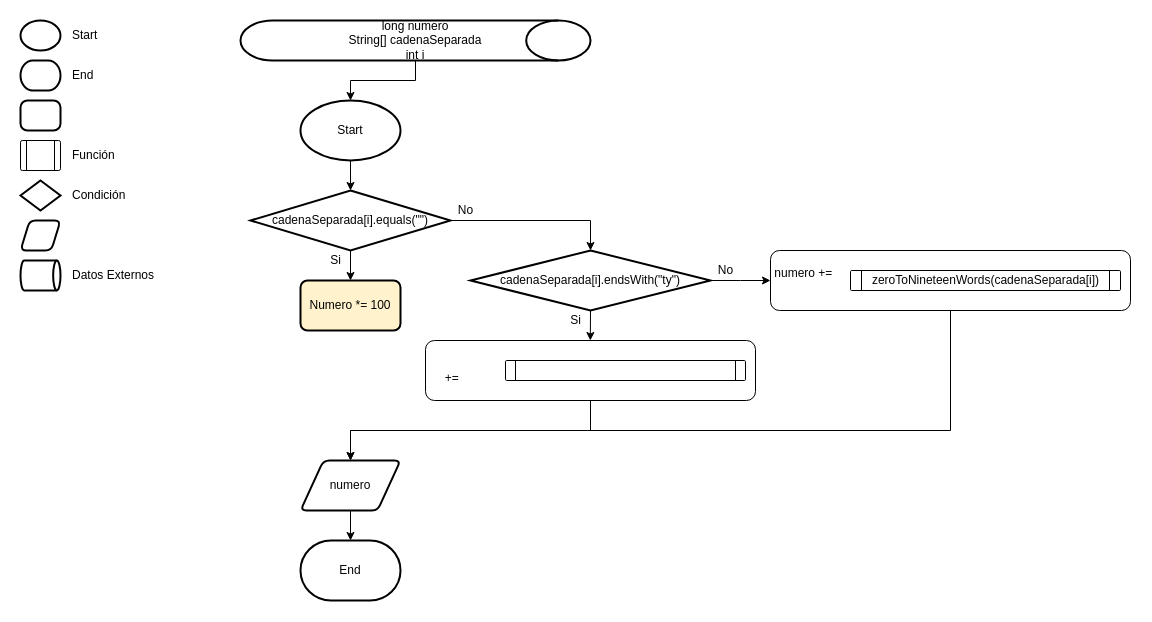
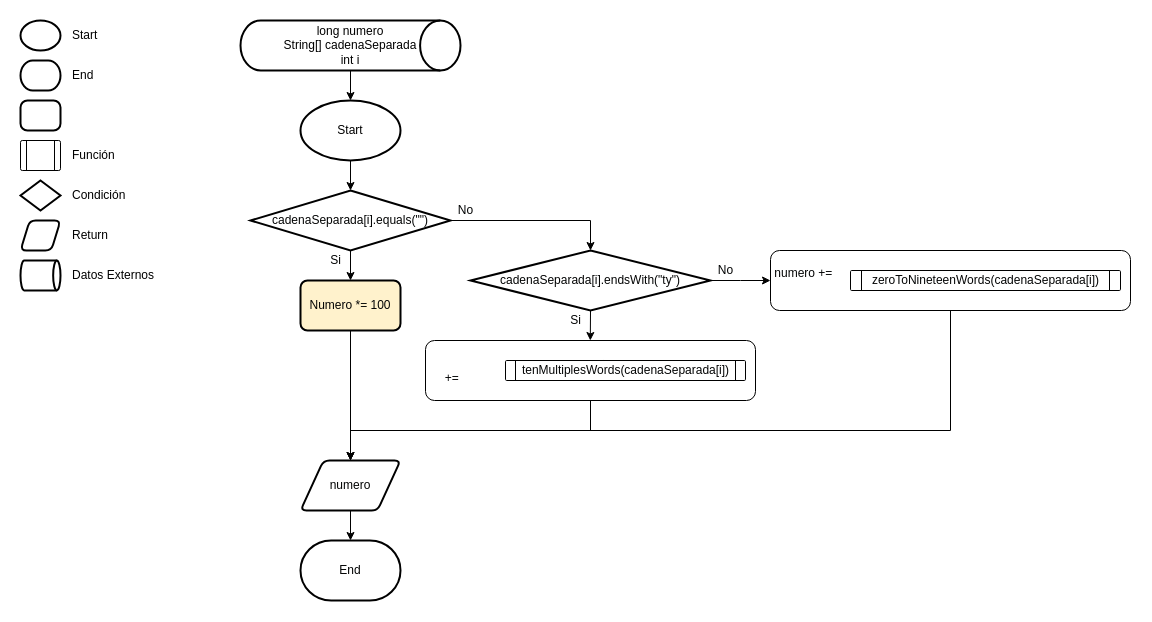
node "long numero String[] cadenaSeparada int i": size 350x40 -> 220x50
node "Return": added
node "tenMultiplesWords(cadenaSeparada[i])": added
edge "Numero *= 100" -> "numero": added
